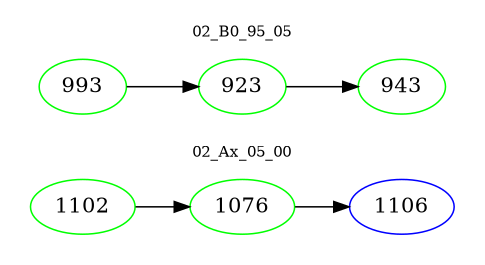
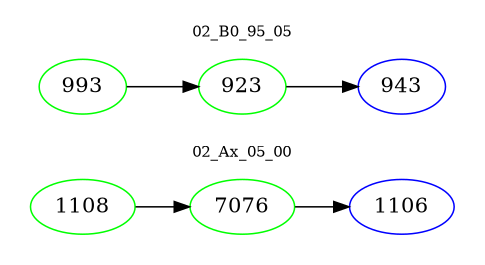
node "943": color green -> blue
node "1102": label "1102" -> "1108"
node "1076": label "1076" -> "7076"
